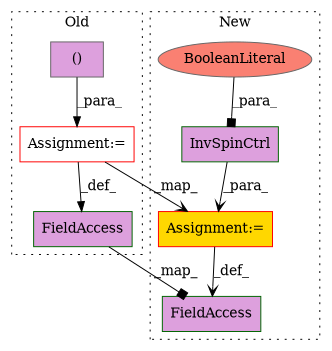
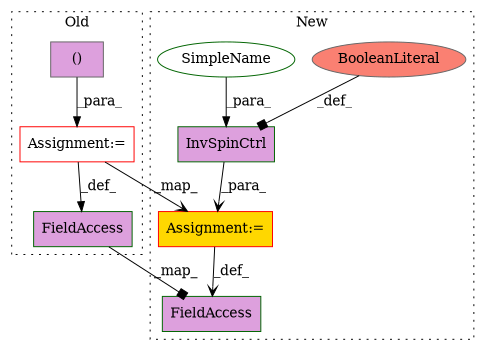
node "SimpleName": added
edge "BooleanLiteral" -> "InvSpinCtrl": label "_para_" -> "_def_"
